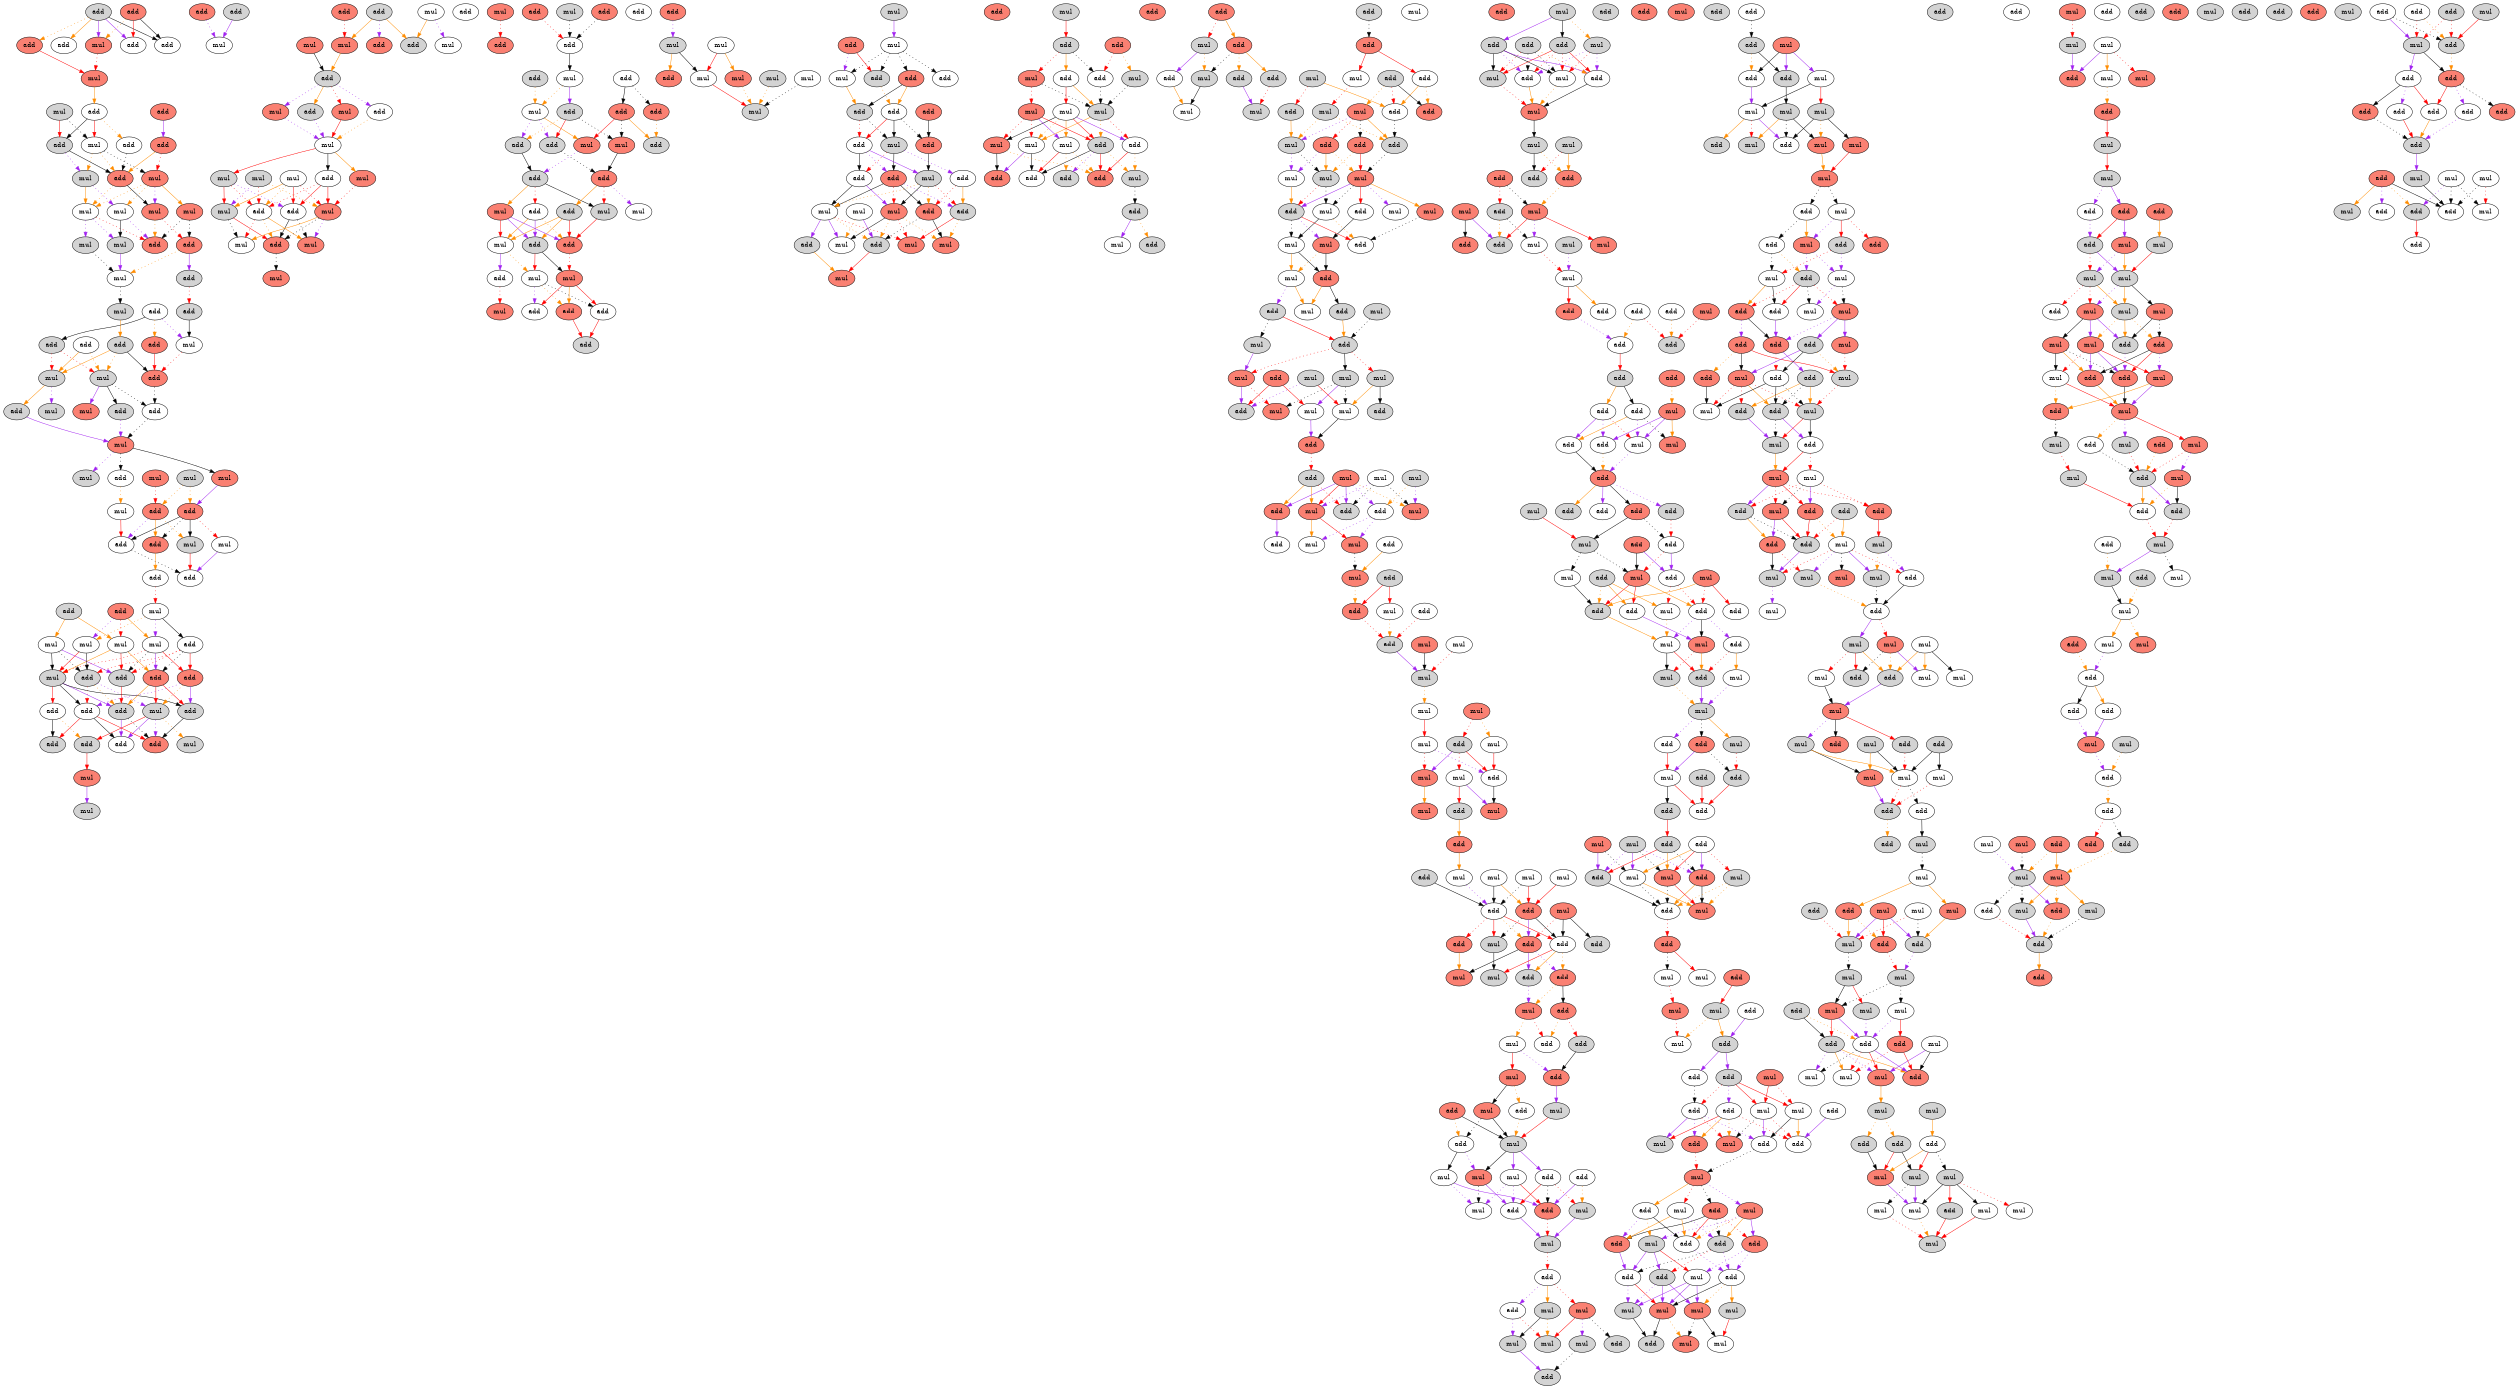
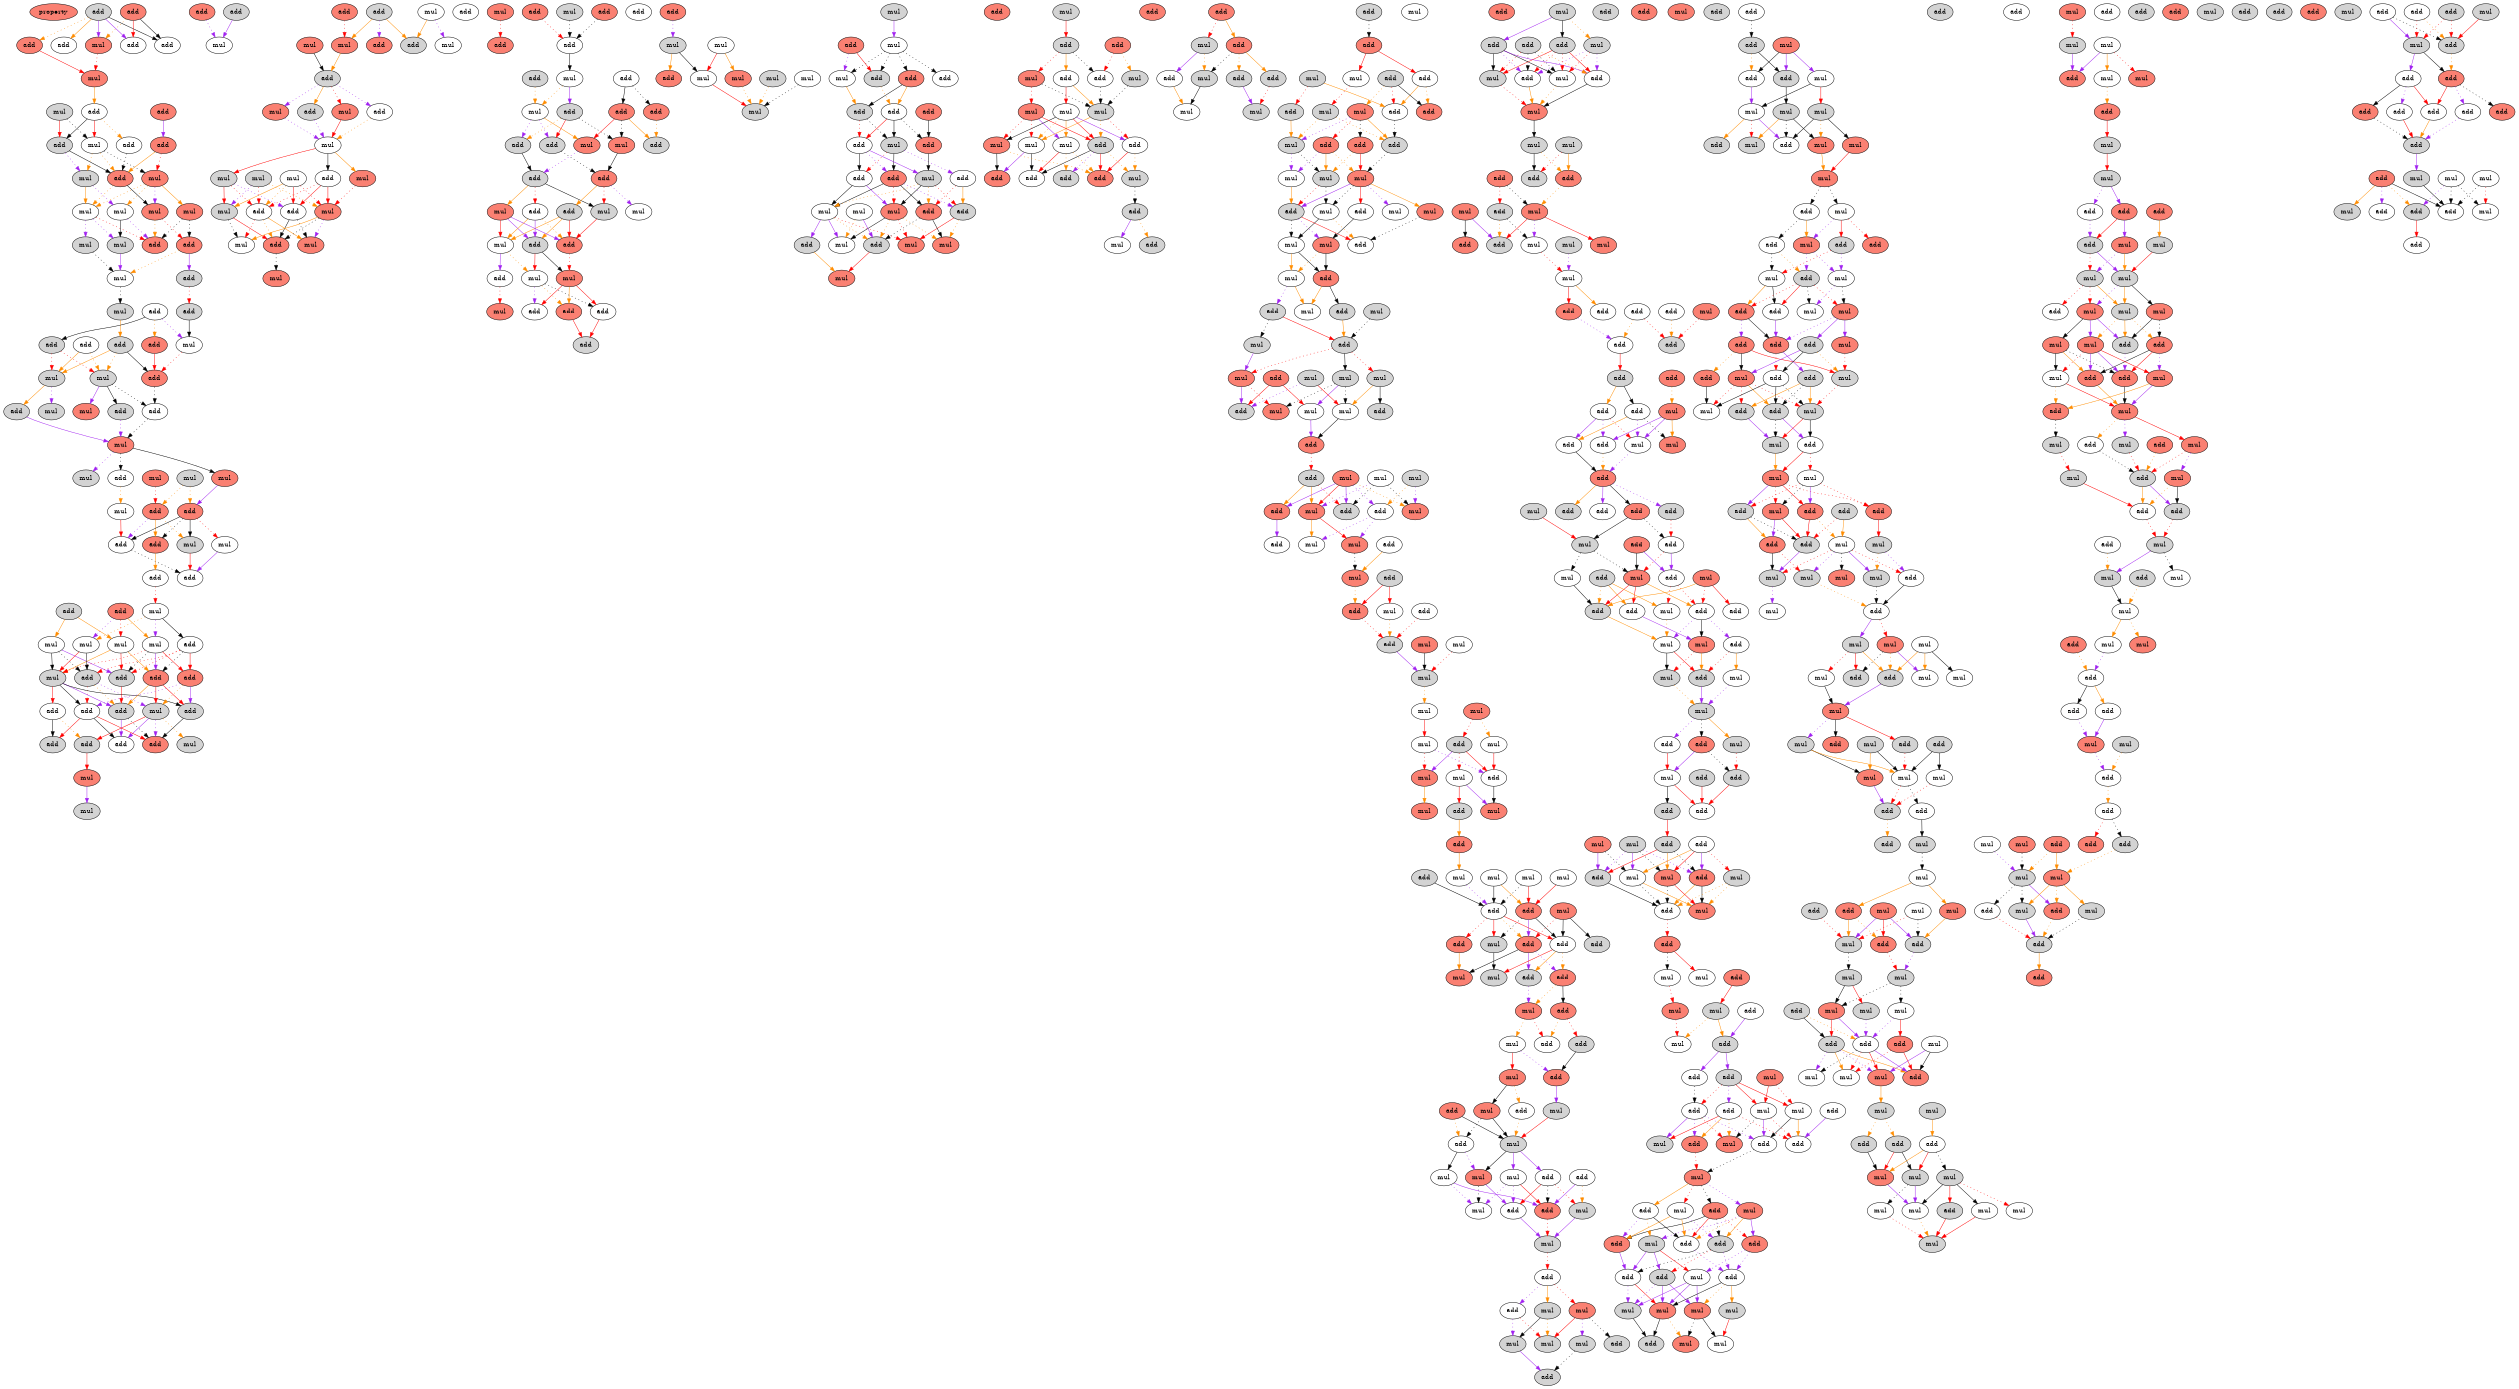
node "property": added
